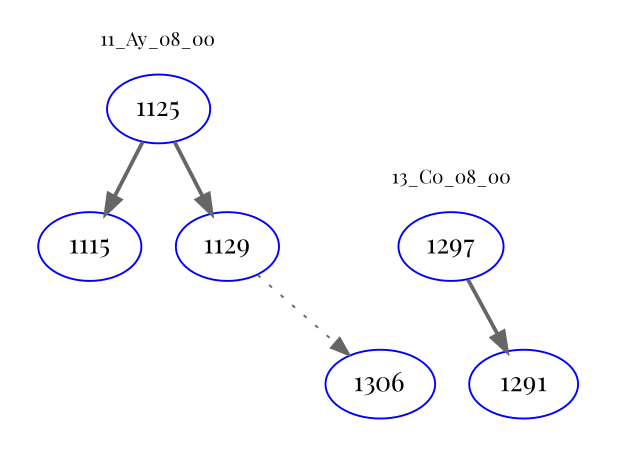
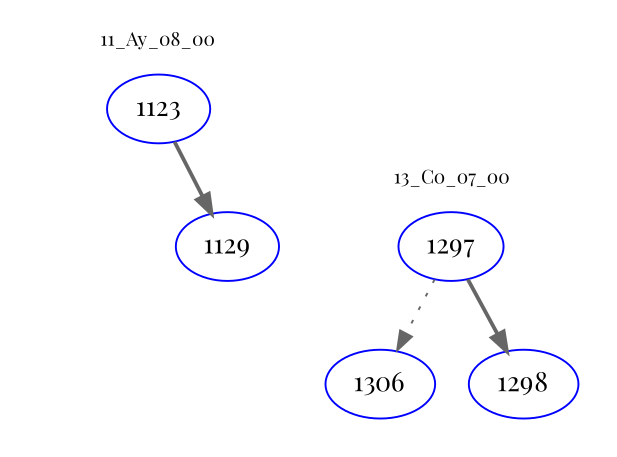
node "1125": label "1125" -> "1123"
cluster "13_C0_08_00": label "13_C0_08_00" -> "13_C0_07_00"
node "1115": removed
edge "1129" -> "1306": now "1297" -> "1306"
node "1291": label "1291" -> "1298"
